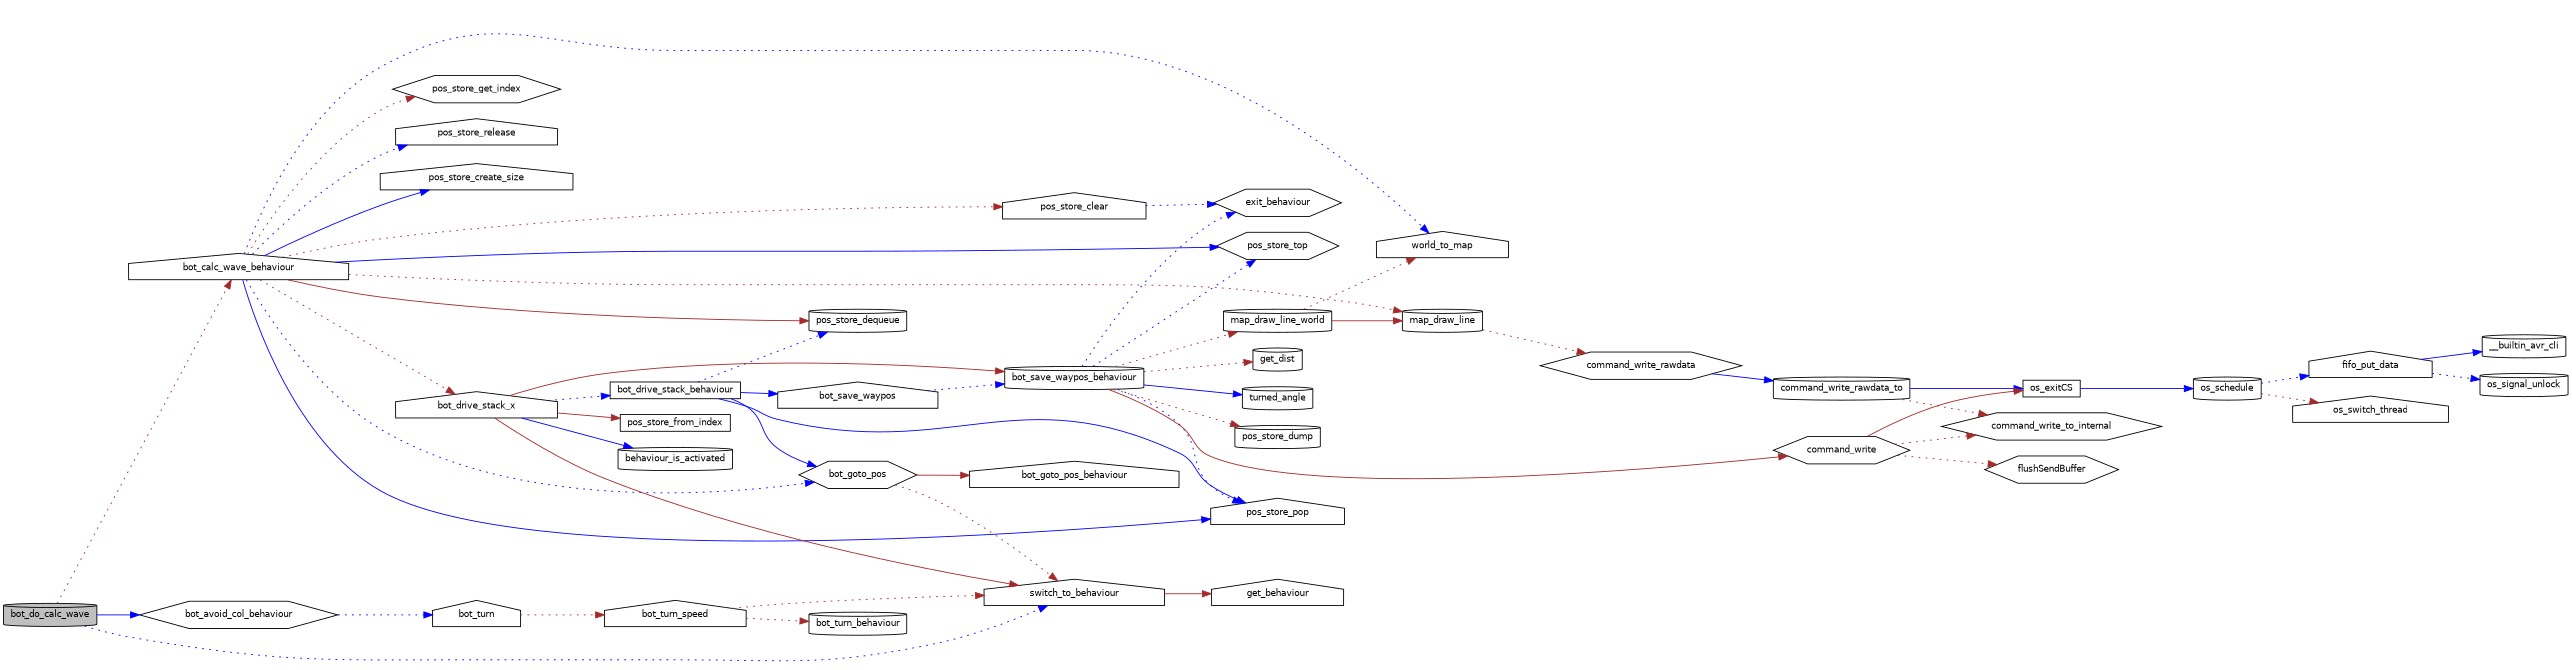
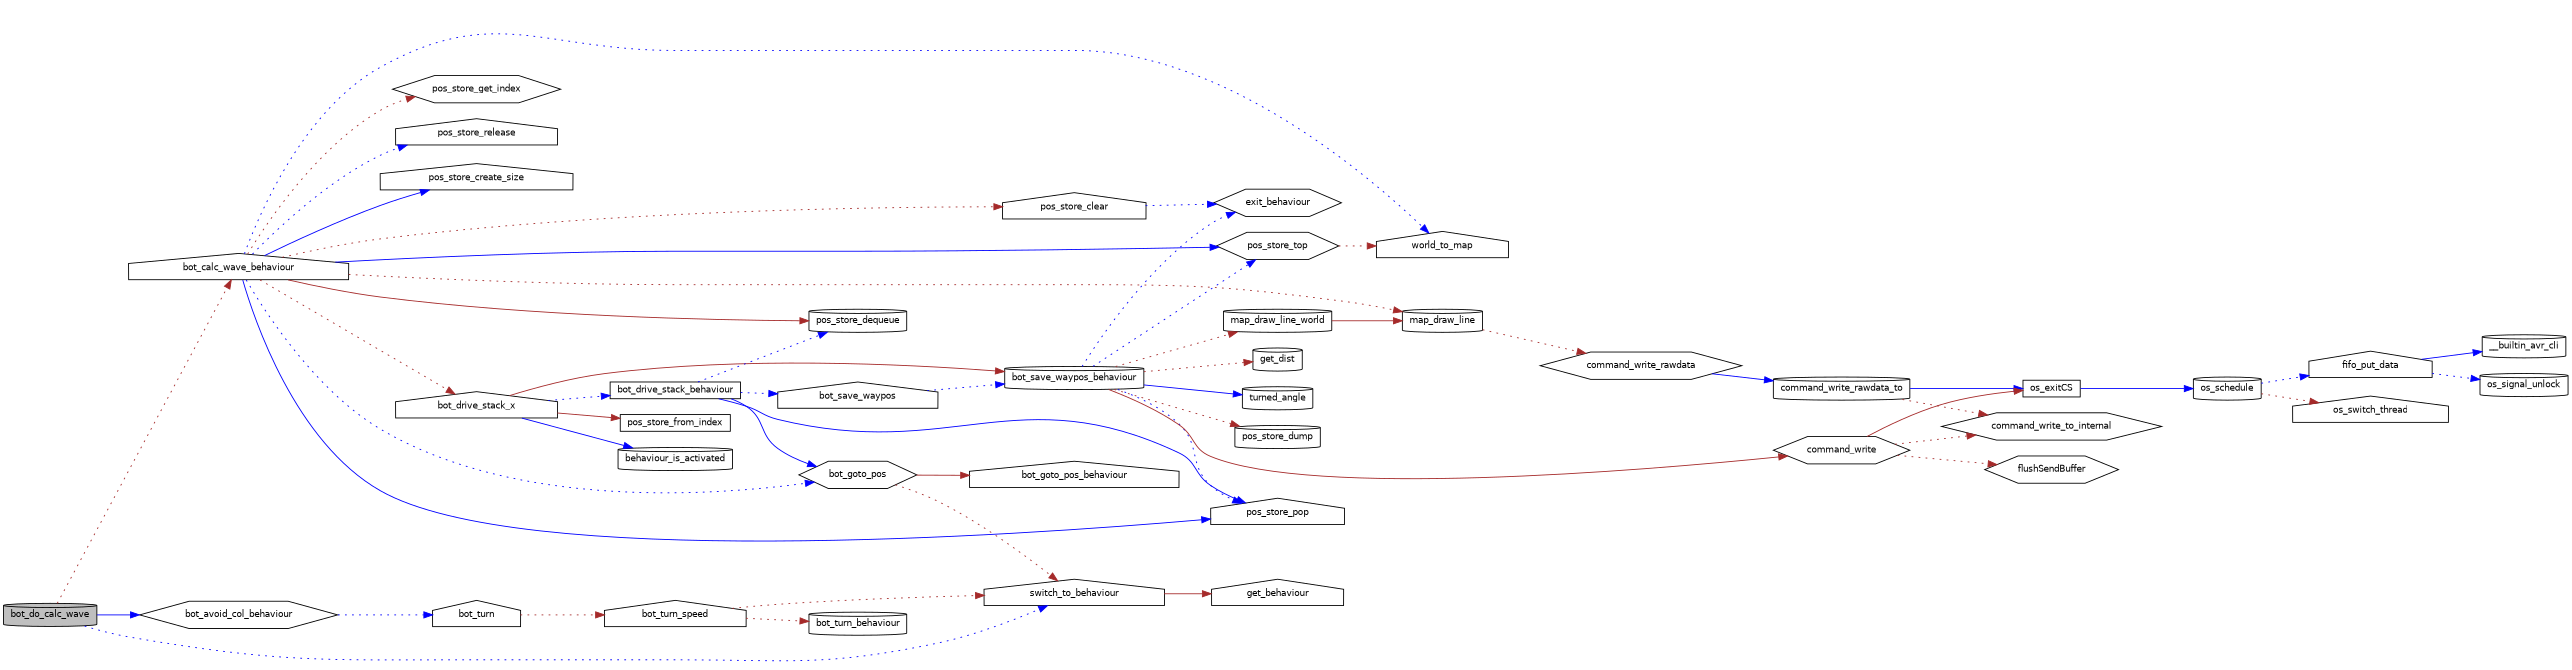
edge "map_draw_line_world" -> "world_to_map": now "pos_store_top" -> "world_to_map"
edge "bot_drive_stack_behaviour" -> "bot_save_waypos": style solid -> dotted
edge "bot_drive_stack_x" -> "switch_to_behaviour": removed
